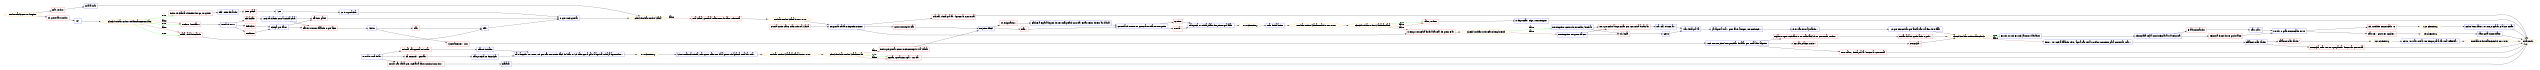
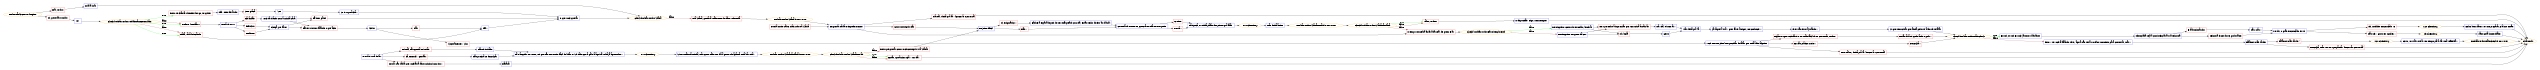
node "Só que tem coisas que ainda não tô a fim de te falar": label "Só que tem coisas que ainda não tô a fim de te falar" -> "Só que tem coisas que ainda peito tô a fim de te falar"
